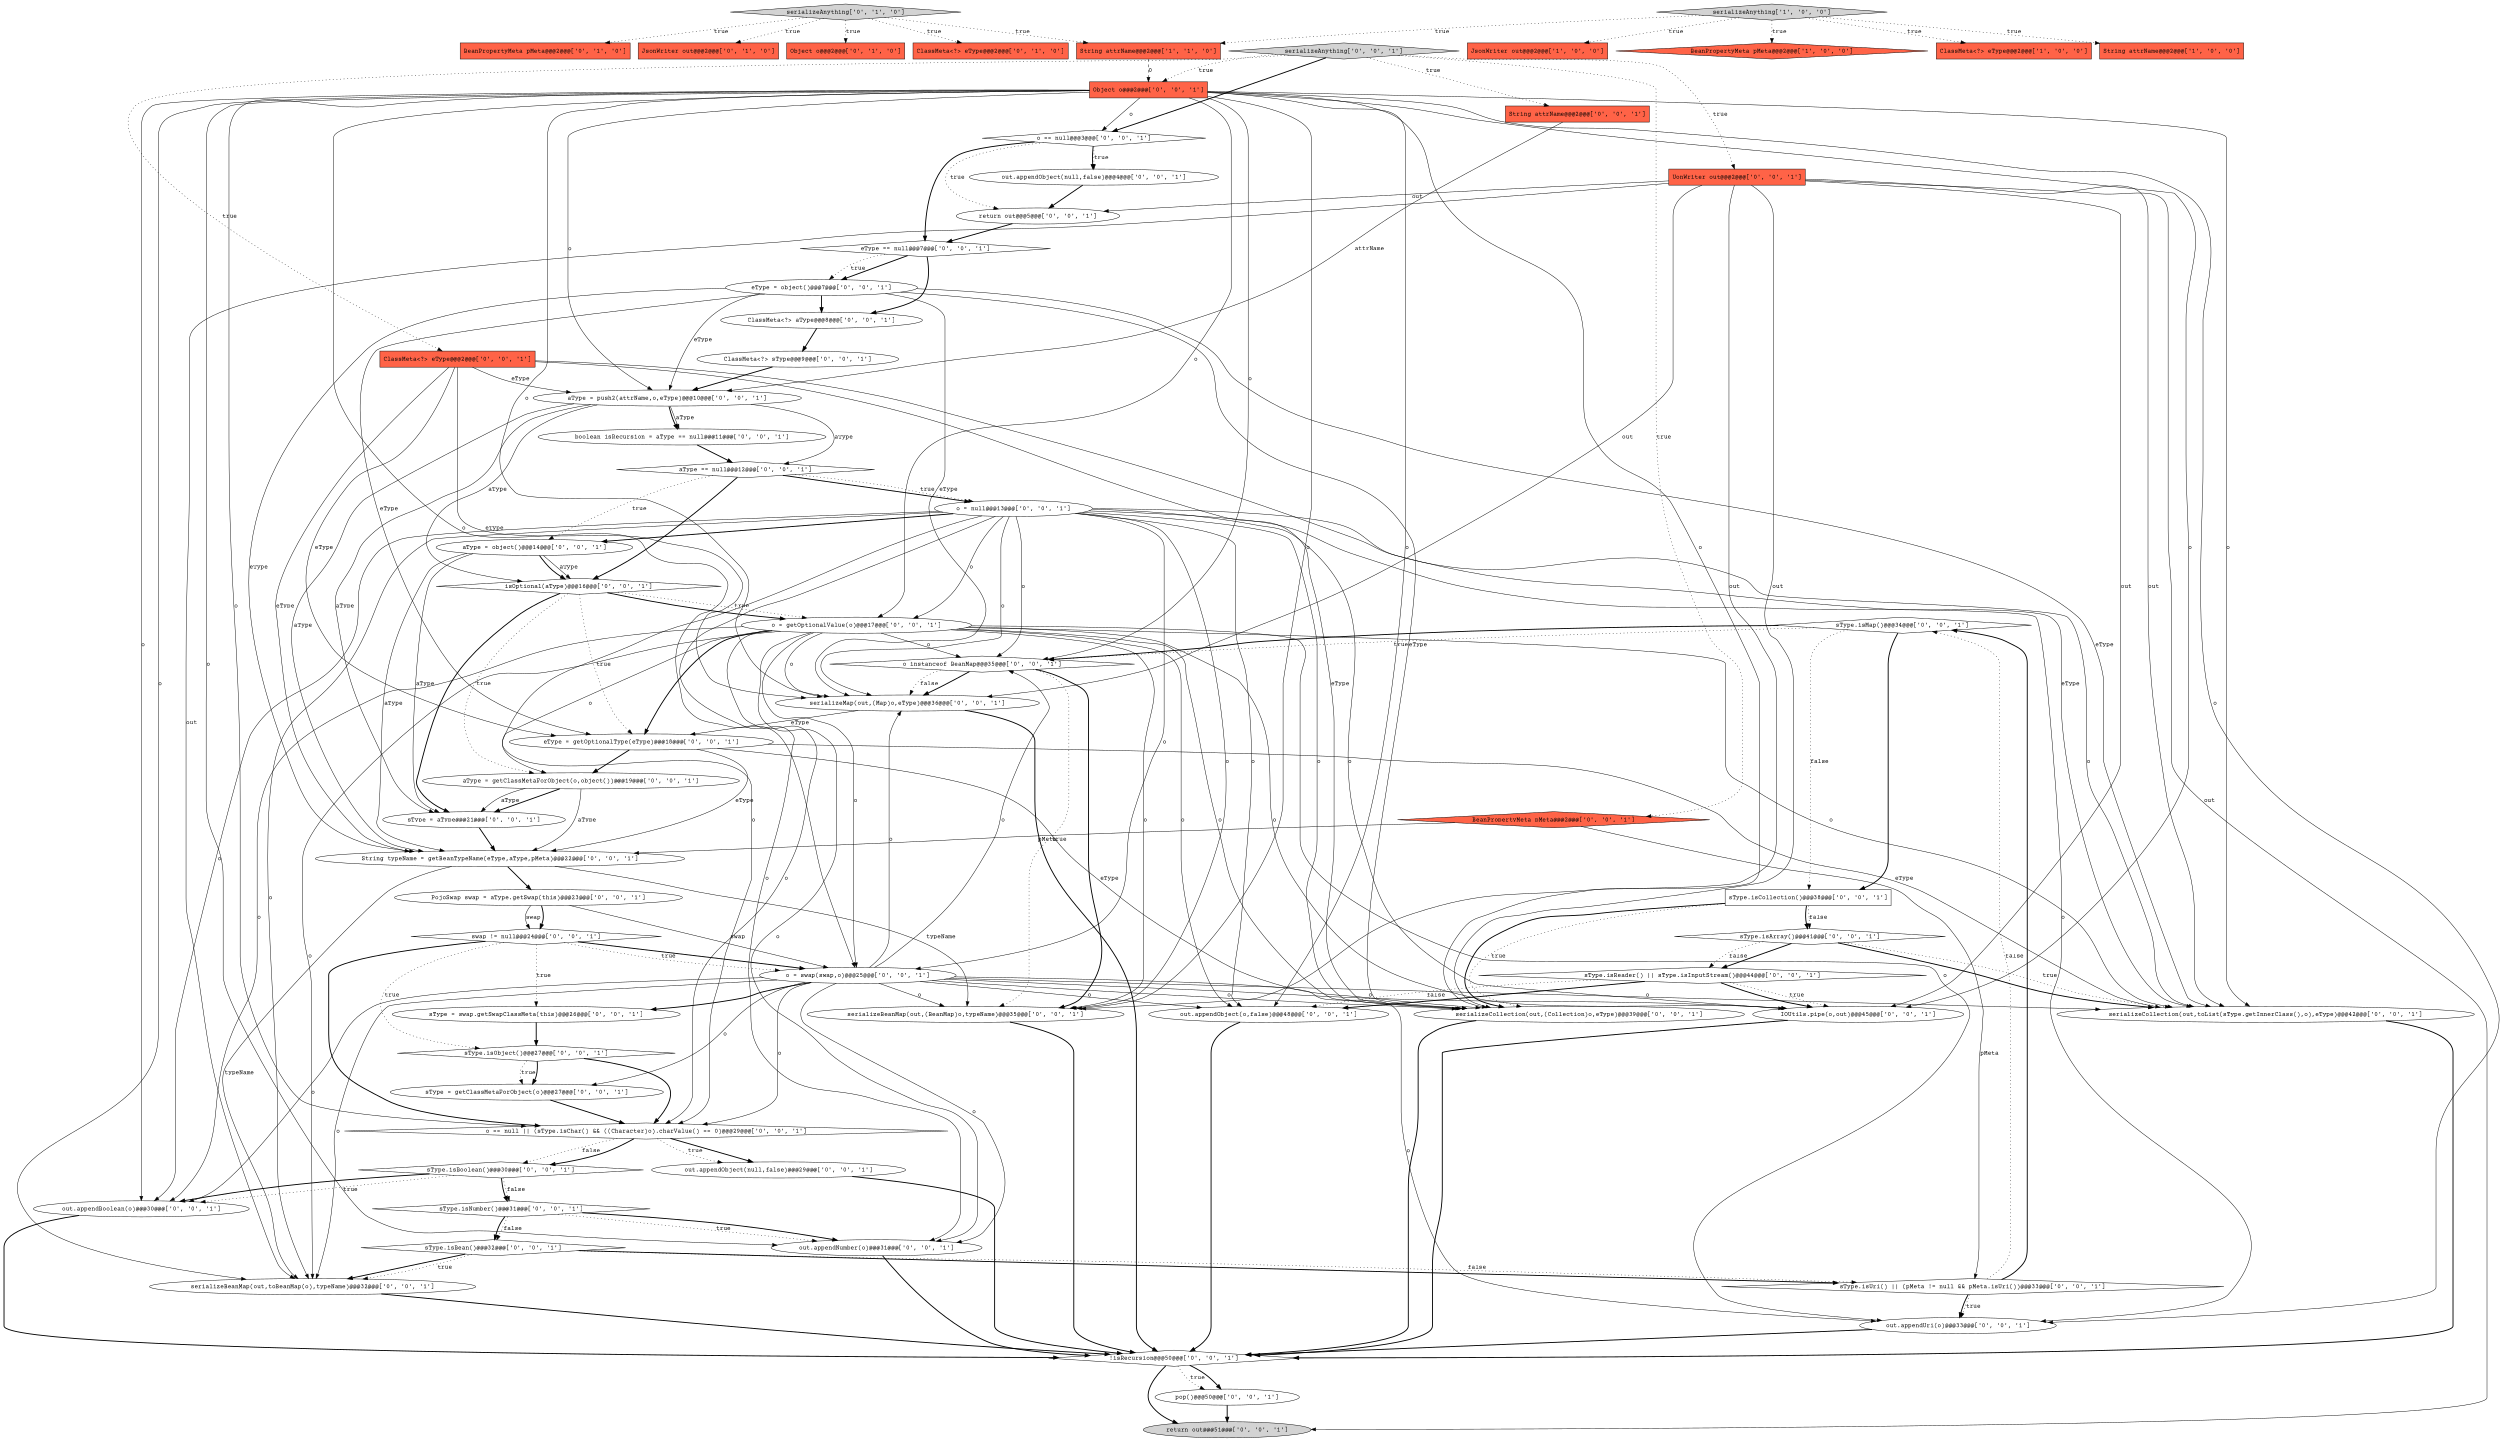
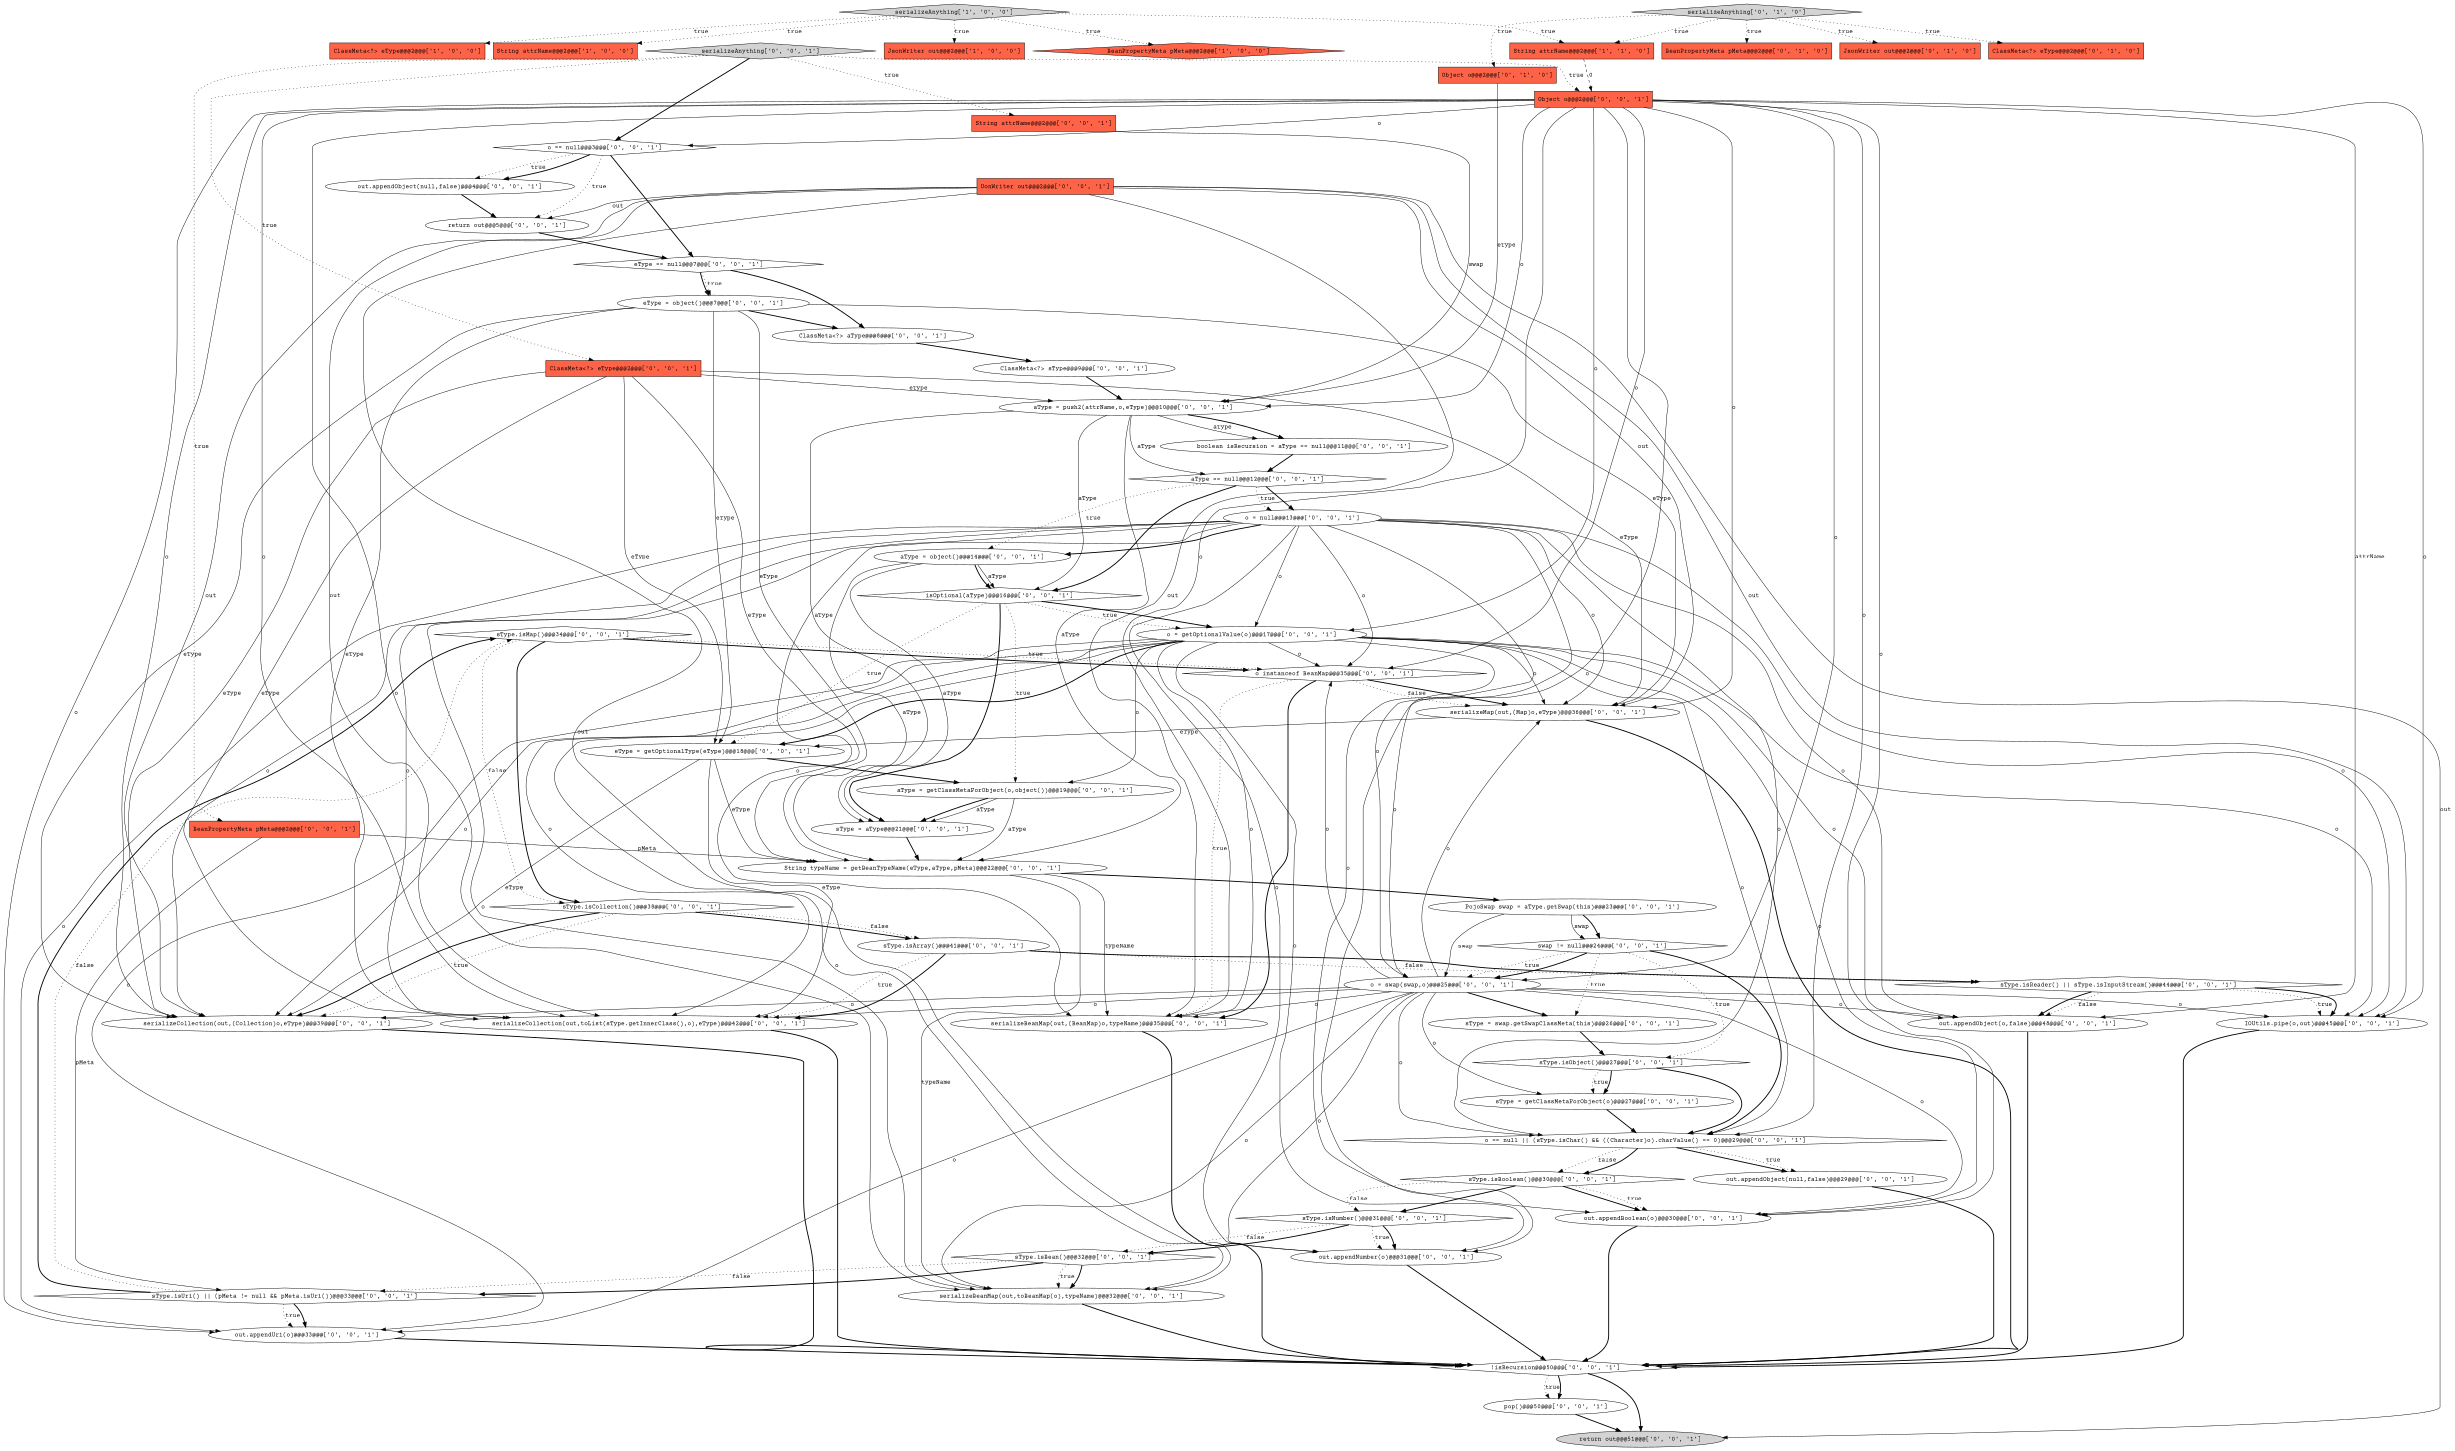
edge "serializeAnything['0', '0', '1']" -> "UonWriter out@@@2@@@['0', '0', '1']": removed, label "true"
edge "String attrName@@@2@@@['0', '0', '1']" -> "aType = push2(attrName,o,eType)@@@10@@@['0', '0', '1']": label "attrName" -> "swap"
edge "eType = object()@@@7@@@['0', '0', '1']" -> "aType = push2(attrName,o,eType)@@@10@@@['0', '0', '1']": now "Object o@@@2@@@['0', '1', '0']" -> "aType = push2(attrName,o,eType)@@@10@@@['0', '0', '1']"
edge "Object o@@@2@@@['0', '0', '1']" -> "out.appendObject(o,false)@@@48@@@['0', '0', '1']": label "o" -> "attrName"
node "BeanPropertyMeta pMeta@@@2@@@['0', '0', '1']": shape diamond -> box
node "sType.isCollection()@@@38@@@['0', '0', '1']": shape box -> diamond
node "sType.isArray()@@@41@@@['0', '0', '1']": shape diamond -> ellipse
